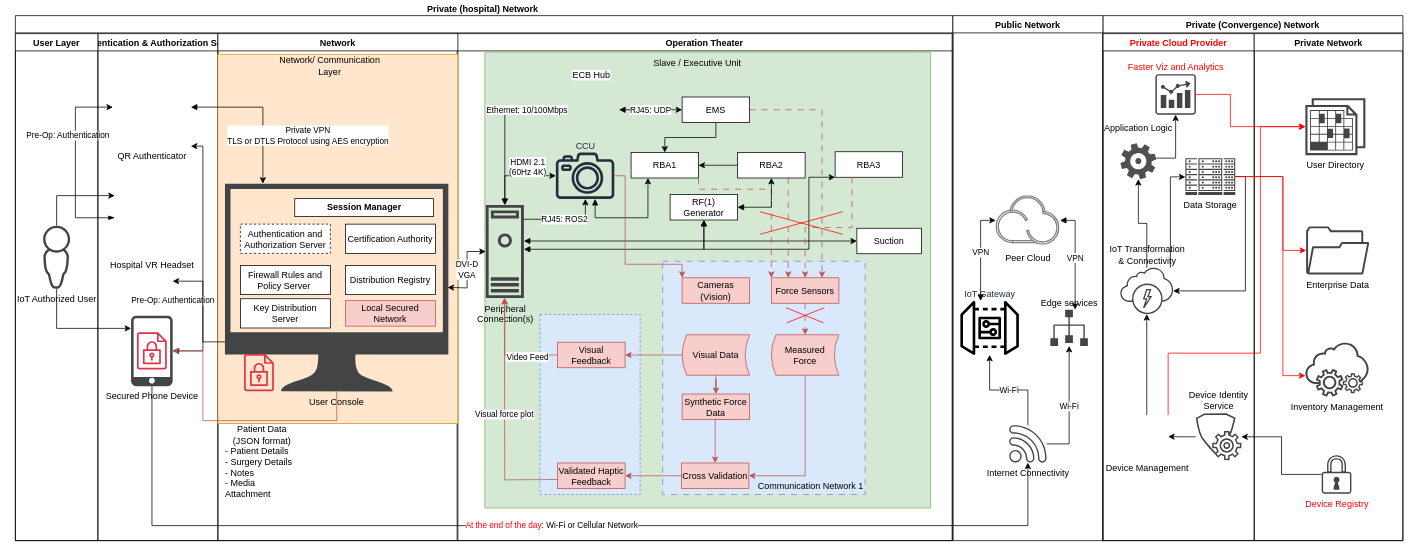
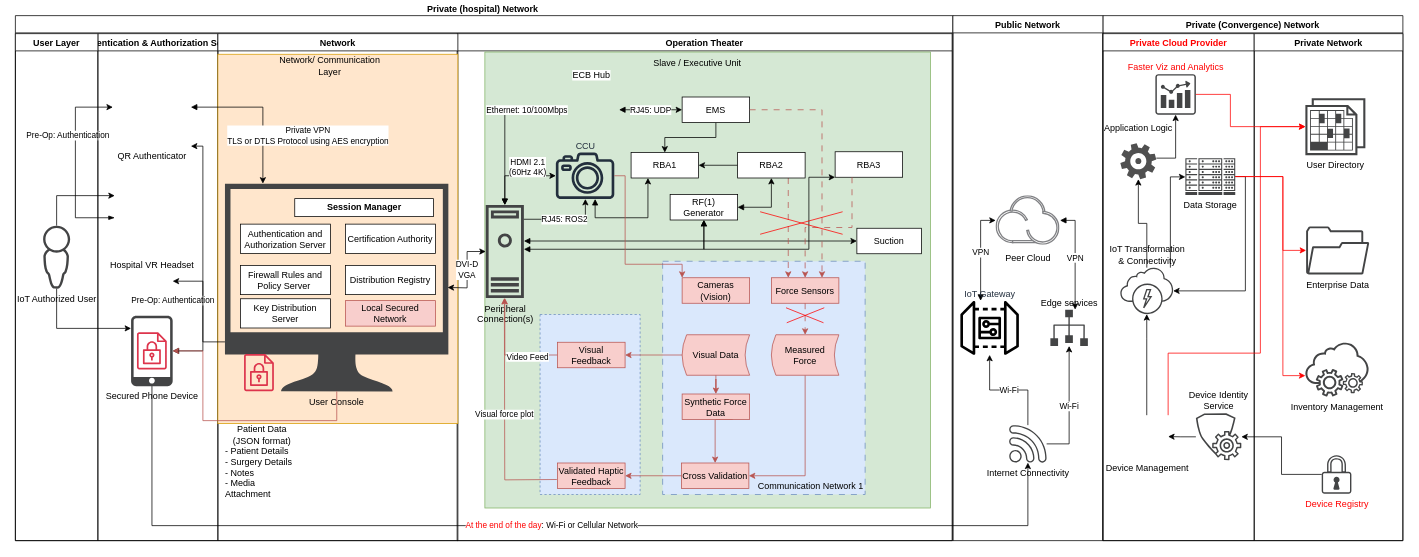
node "Authentication and Authorization Server": style dashed -> solid
edge "RBA1" -> "Force Sensors": removed
